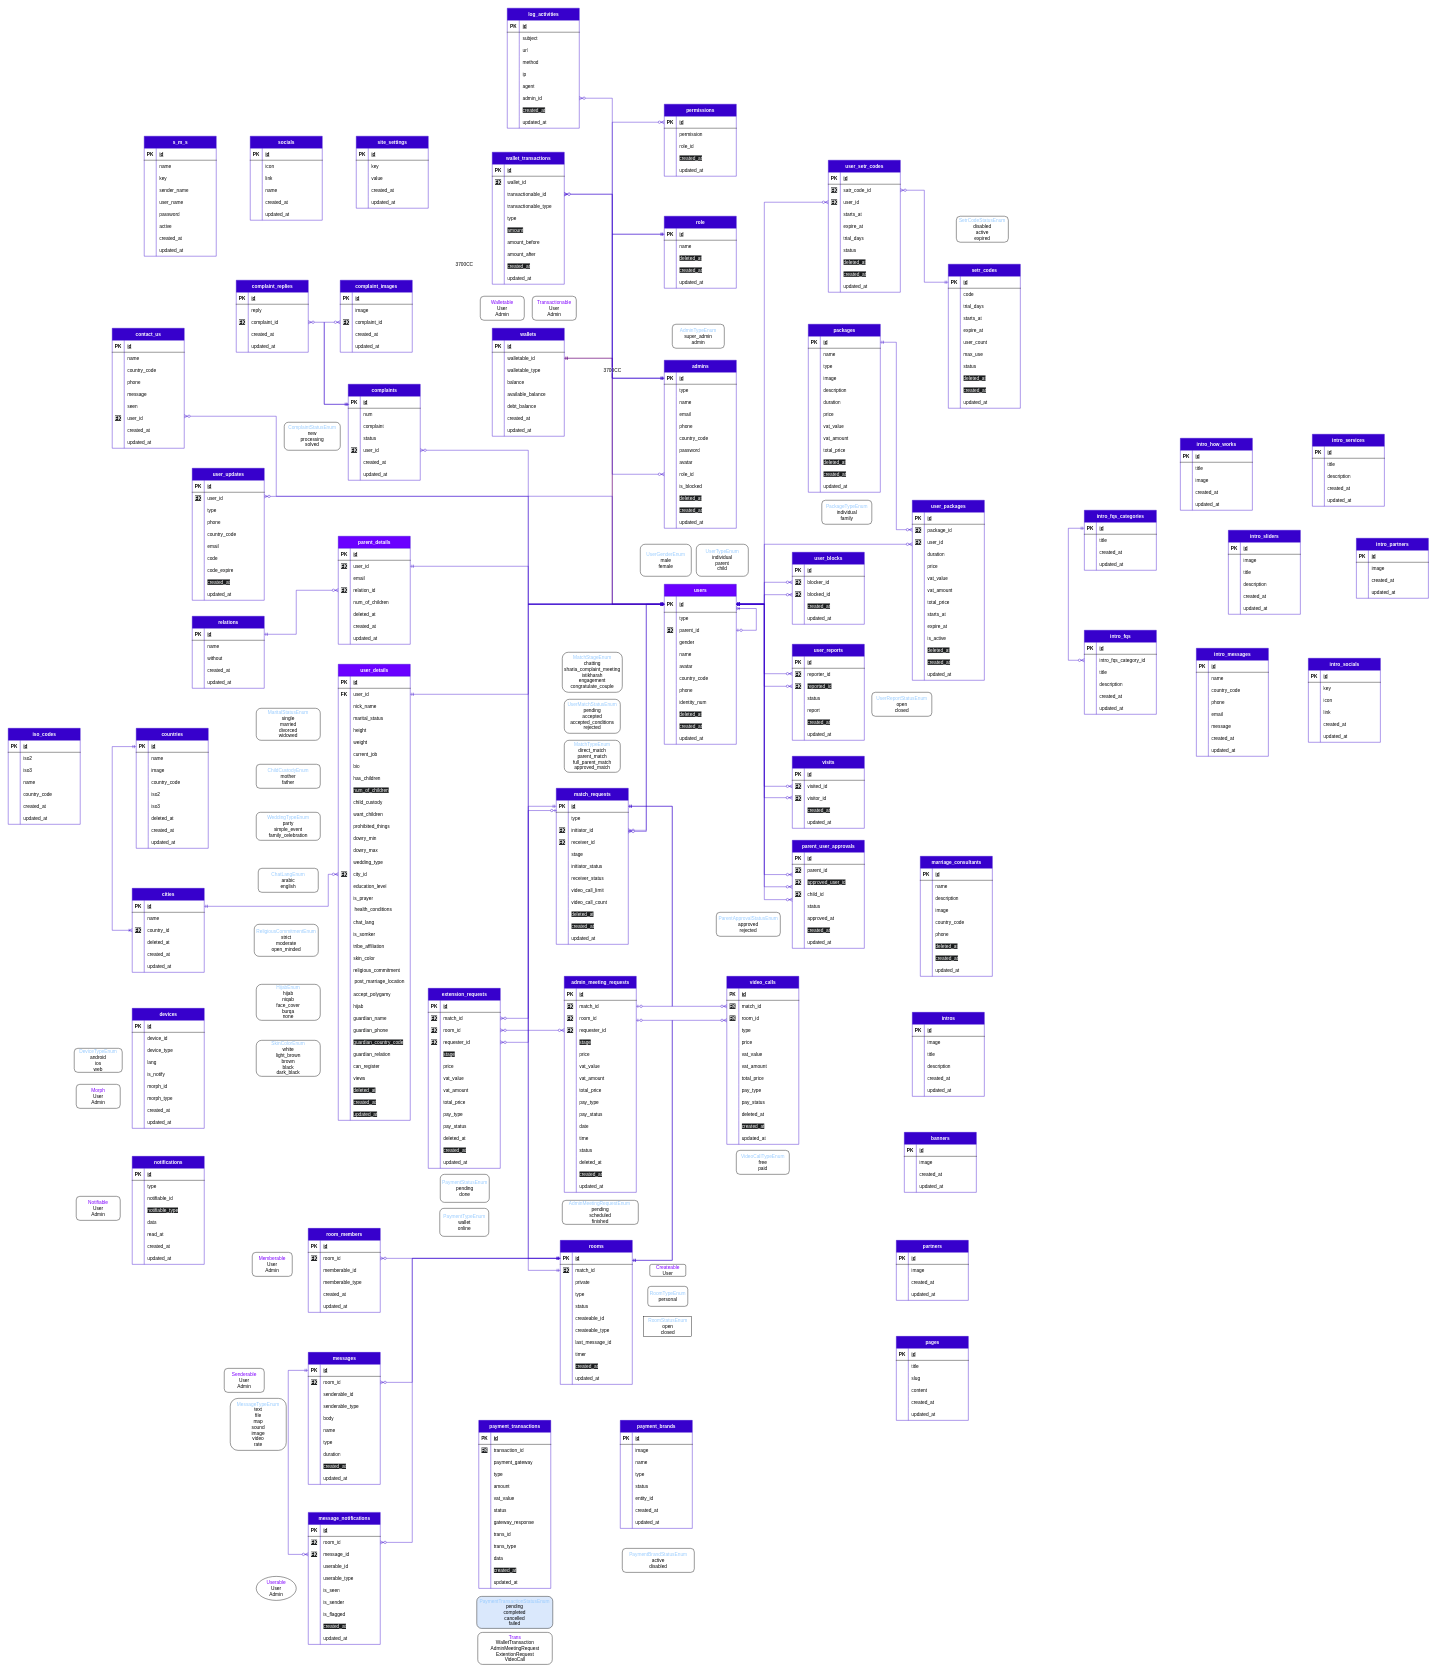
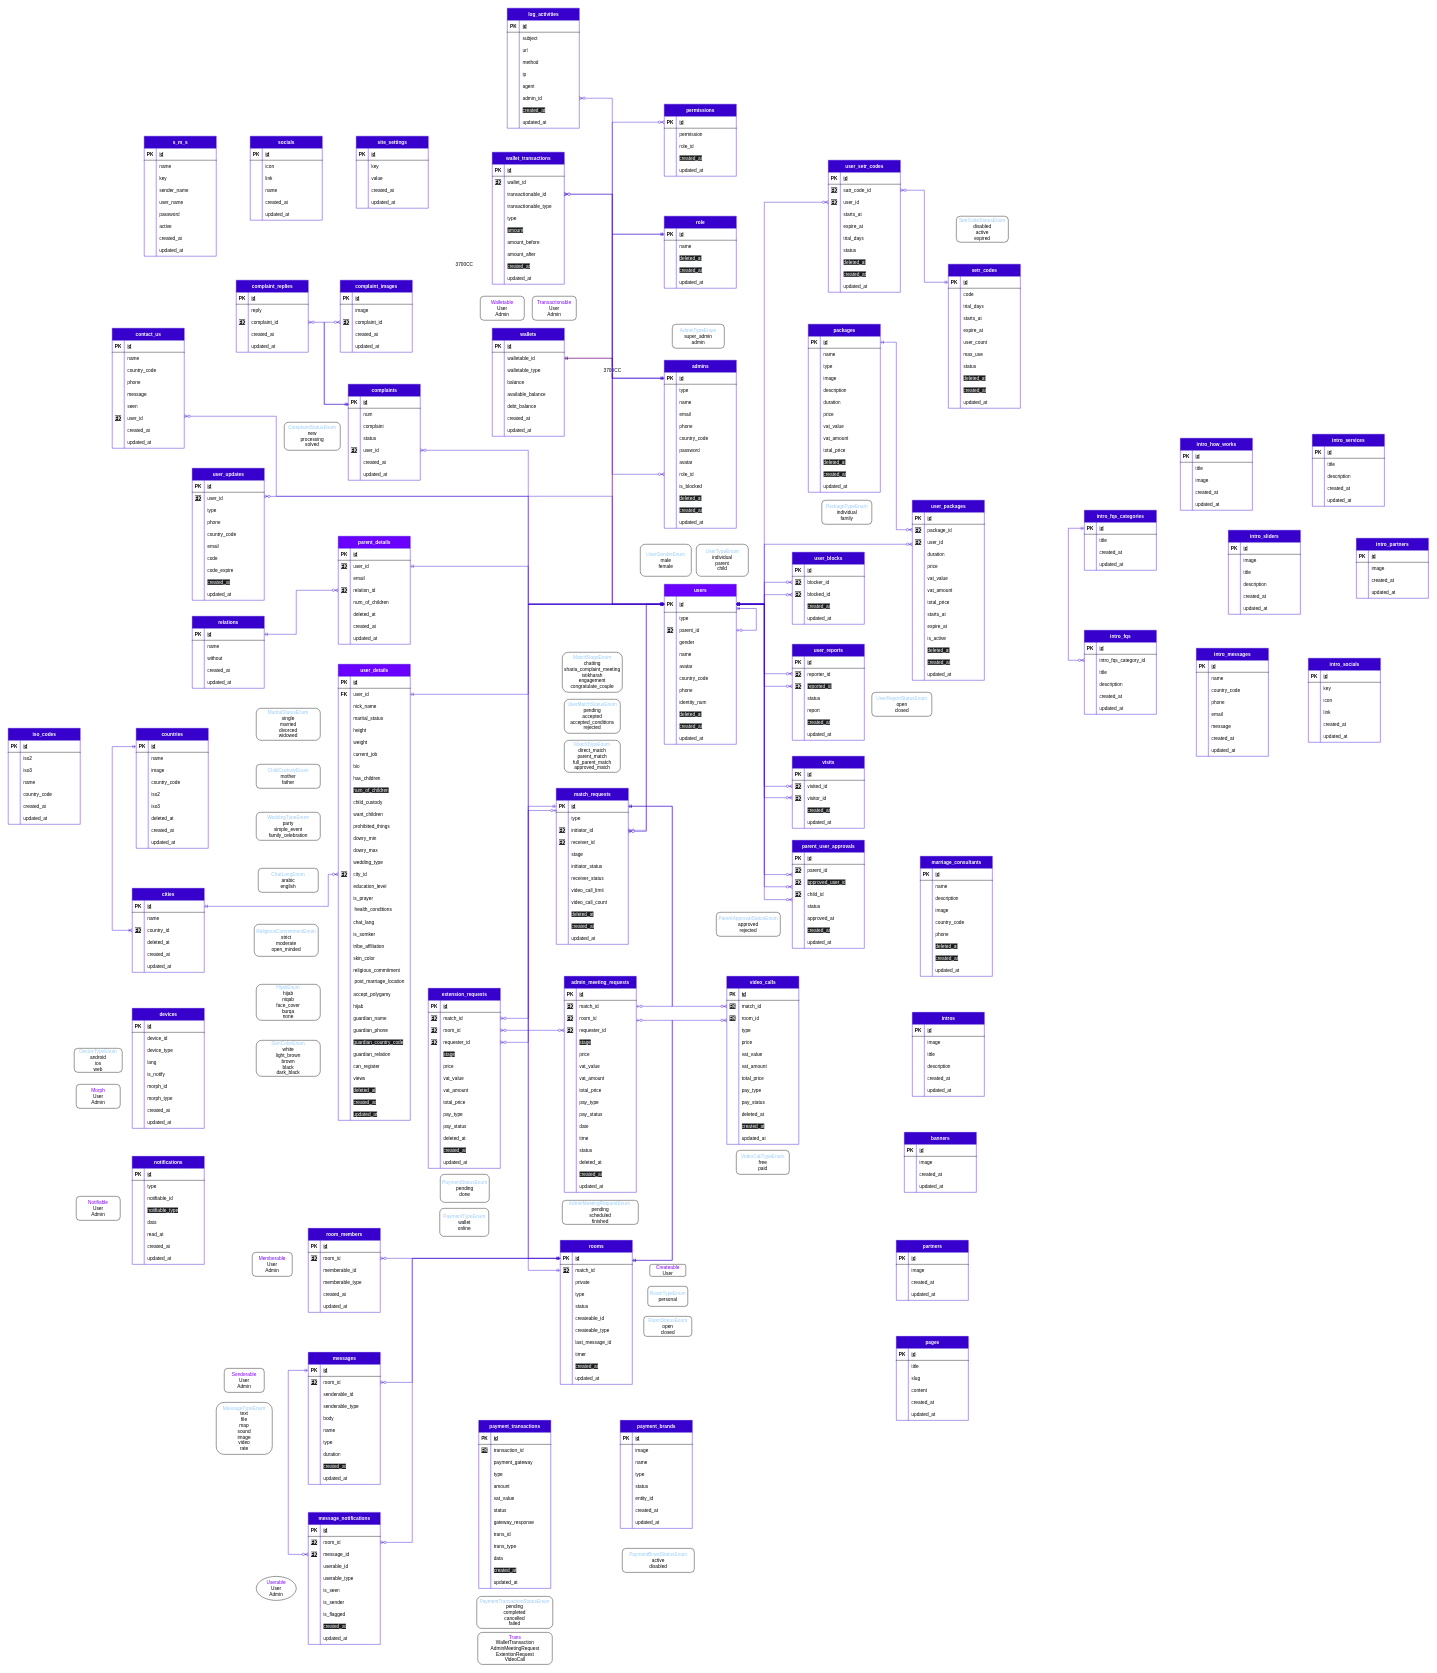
node "RoomStatusEnum open closed": shape rectangle -> rounded rectangle
node "MessageTypeEnum text file map sound image video rate": moved (258, 1424) -> (244, 1428)
node "PaymentTransactionStatusEnum pending completed cancelled failed": fillcolor #dae8fc -> #ffffff
